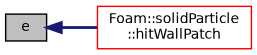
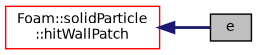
edge "Foam::solidParticle ::hitWallPatch" -> "e": reversed
